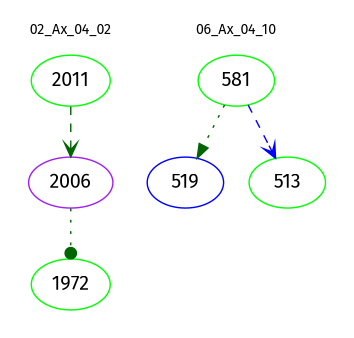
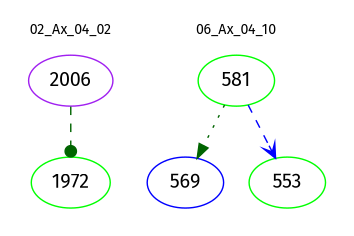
node "2011": removed
node "519": label "519" -> "569"
node "513": label "513" -> "553"
edge "2006" -> "1972": style dotted -> dashed
